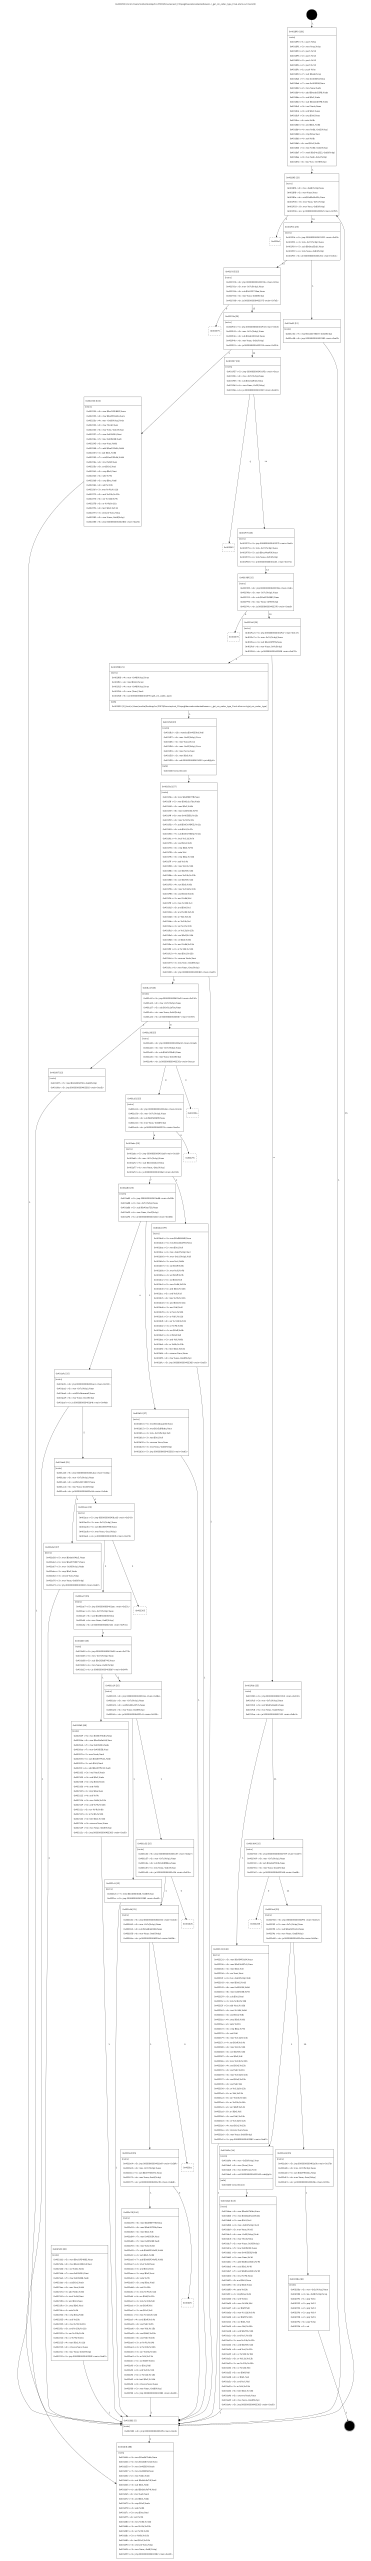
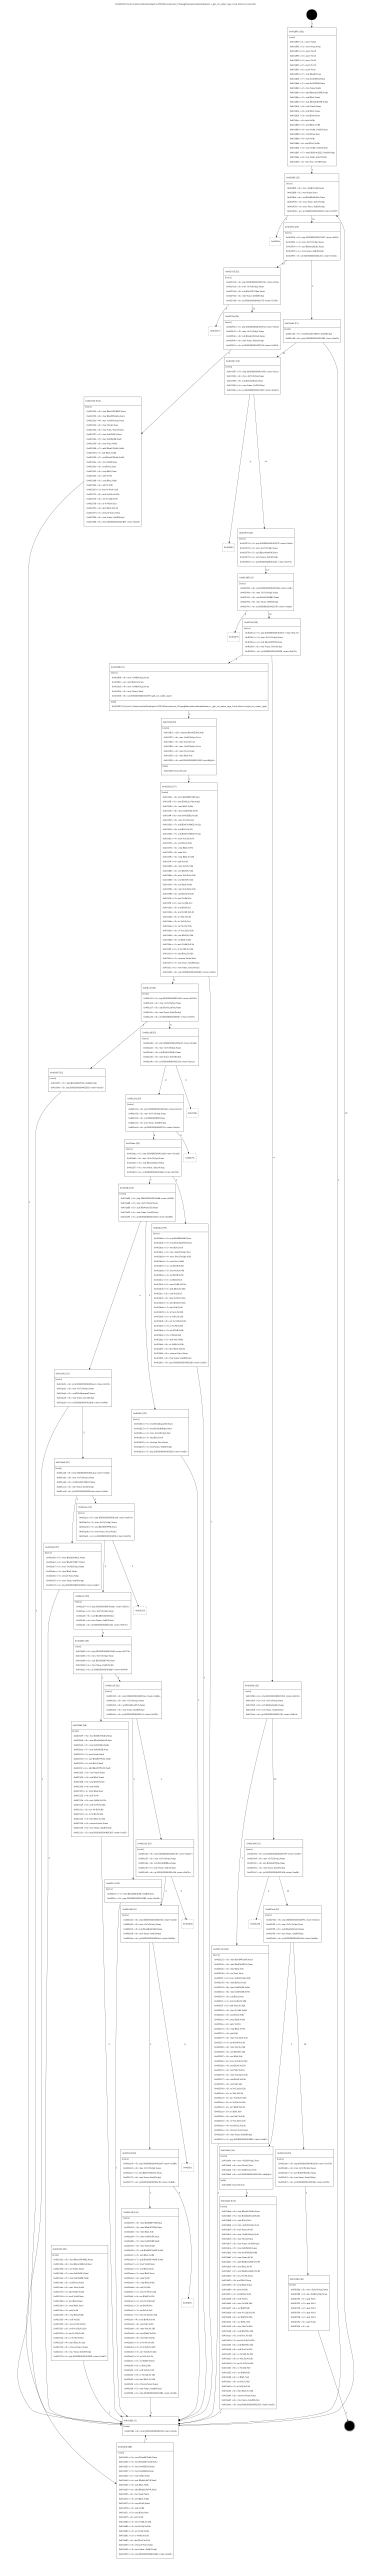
edge "0x40193e [25]" -> "0x401957 [25]": now "0x401e51 [12]" -> "0x401957 [25]"
edge "0x402382 [5]" -> "0x401d46 [88]": reversed
